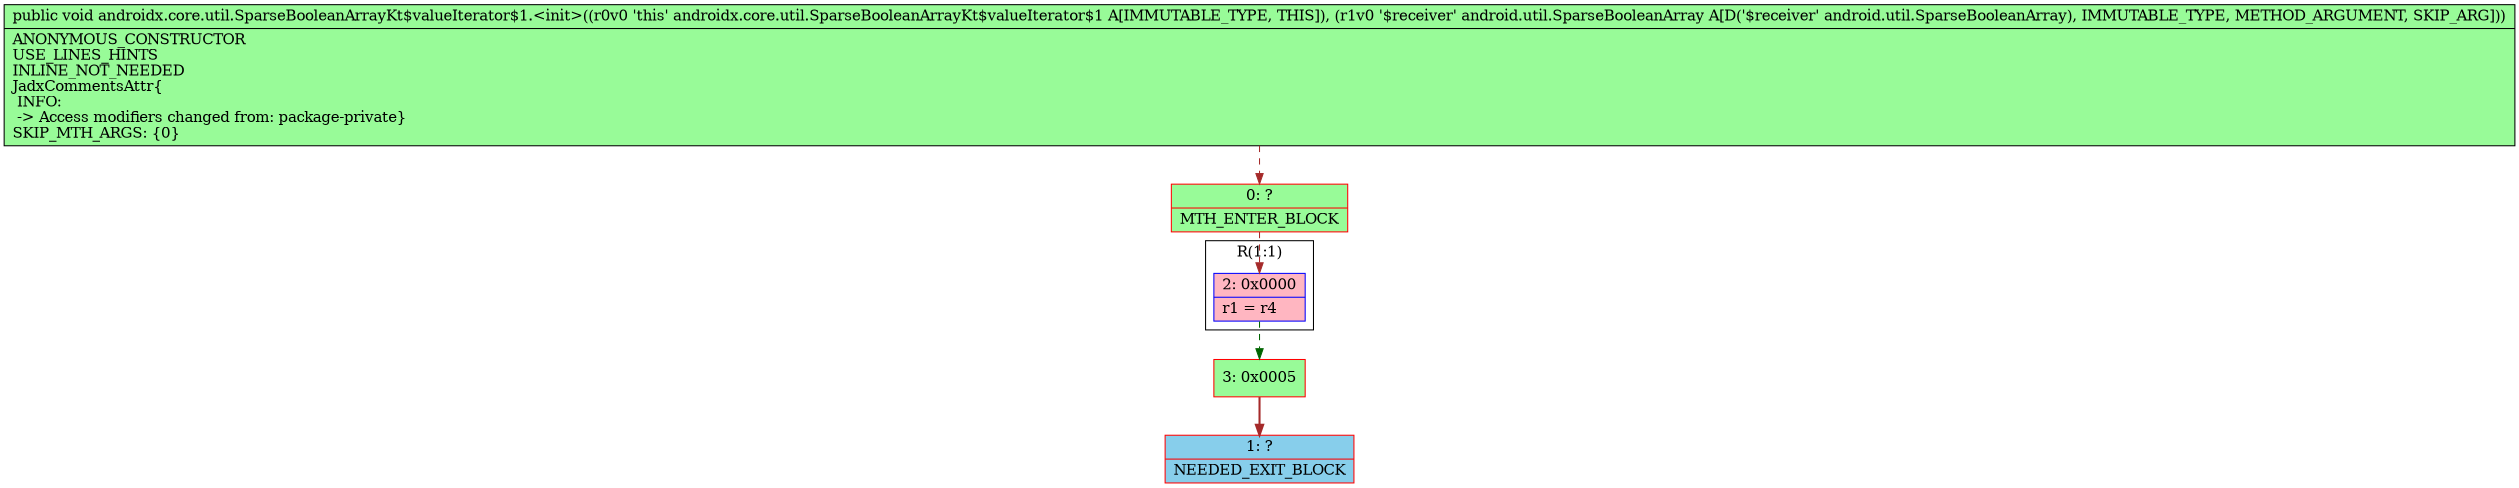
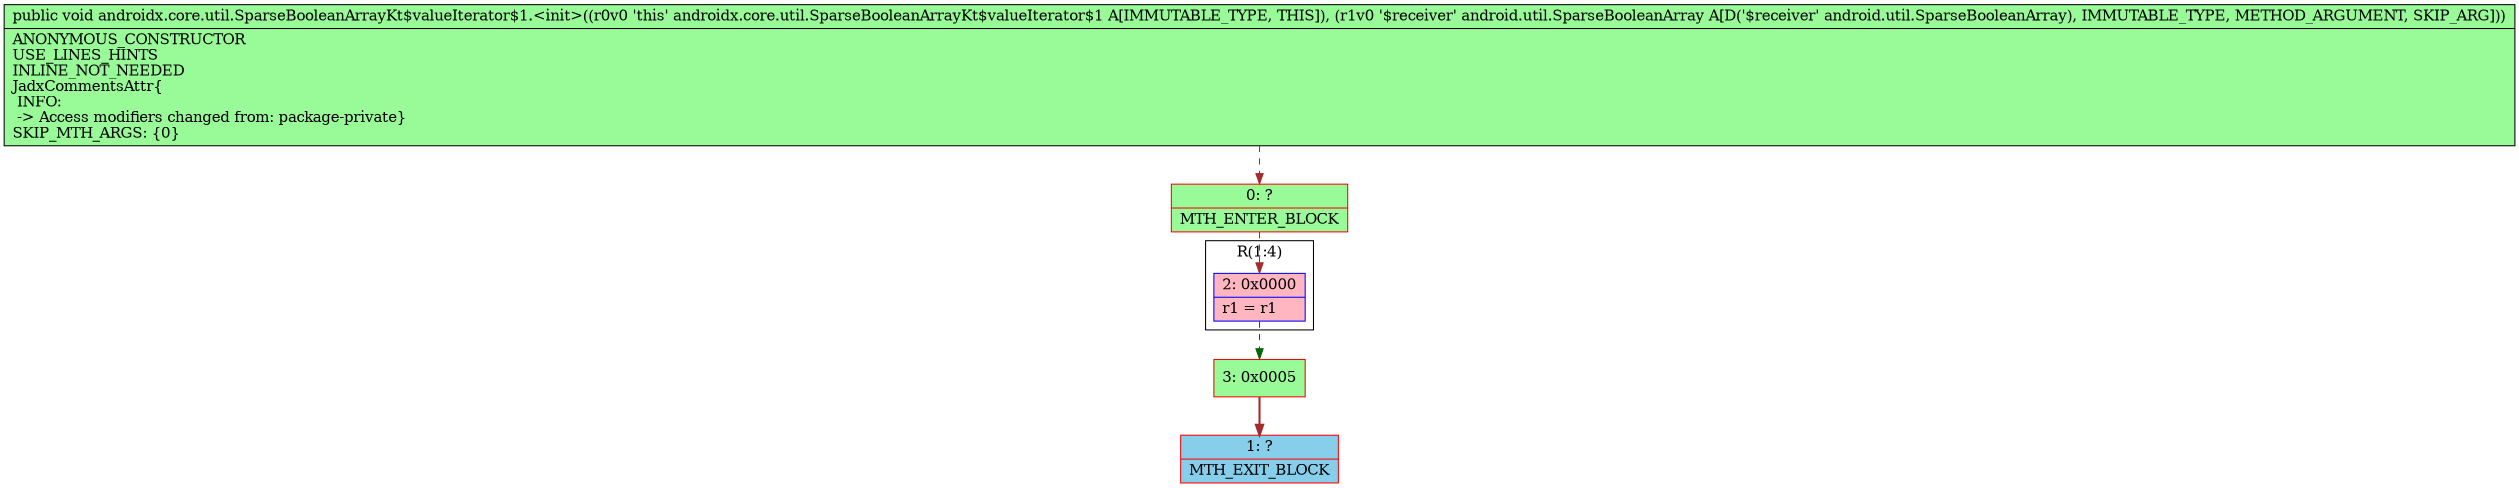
cluster "R(1:1)": label "R(1:1)" -> "R(1:4)"
node "2: 0x0000": text "r1 = r4" -> "r1 = r1"
node "1: ?": text "NEEDED_EXIT_BLOCK" -> "MTH_EXIT_BLOCK"
